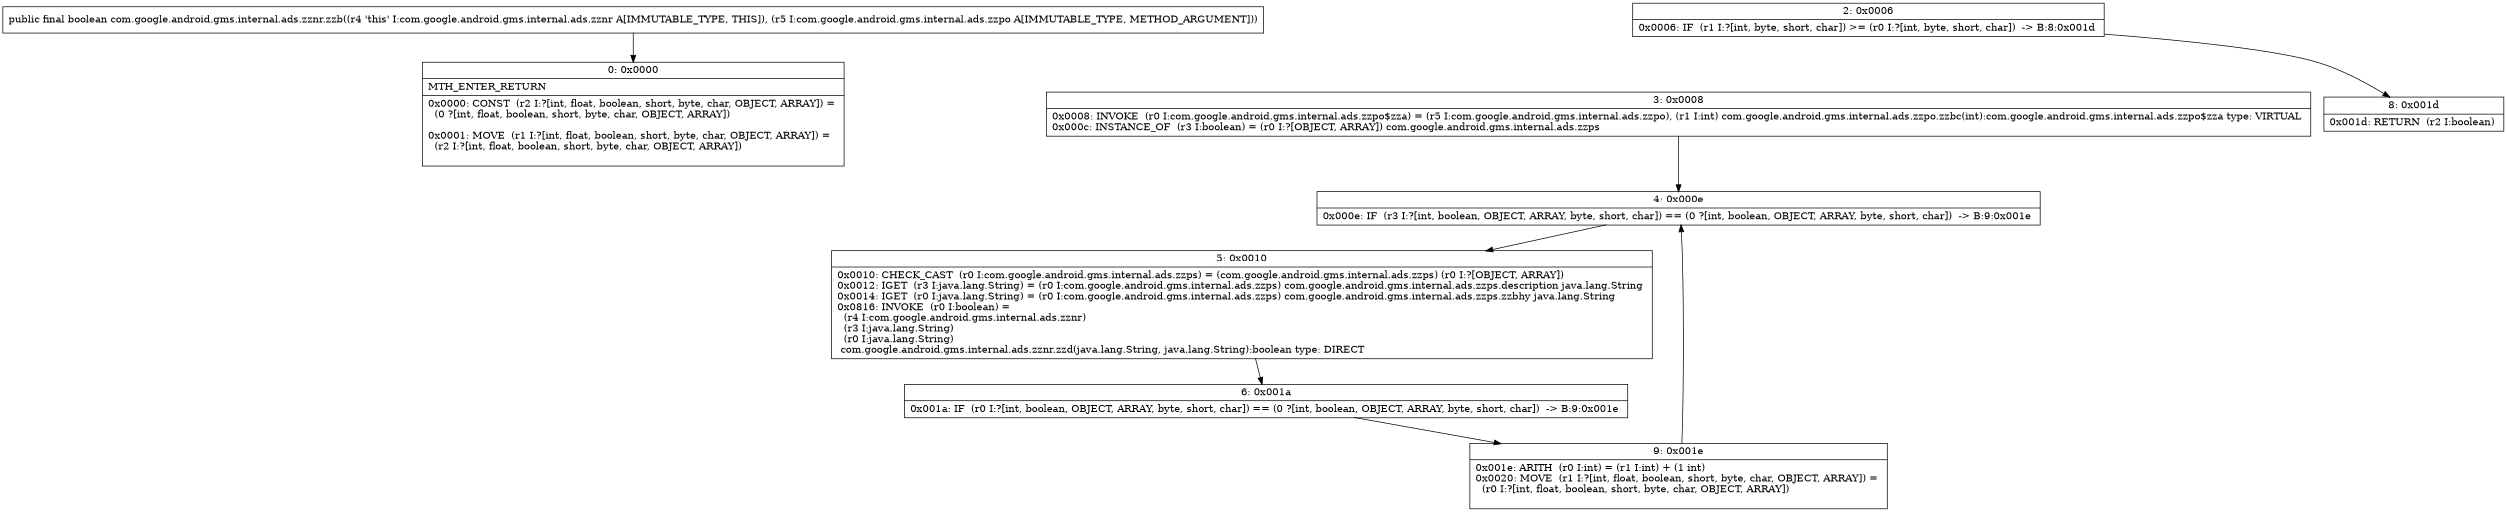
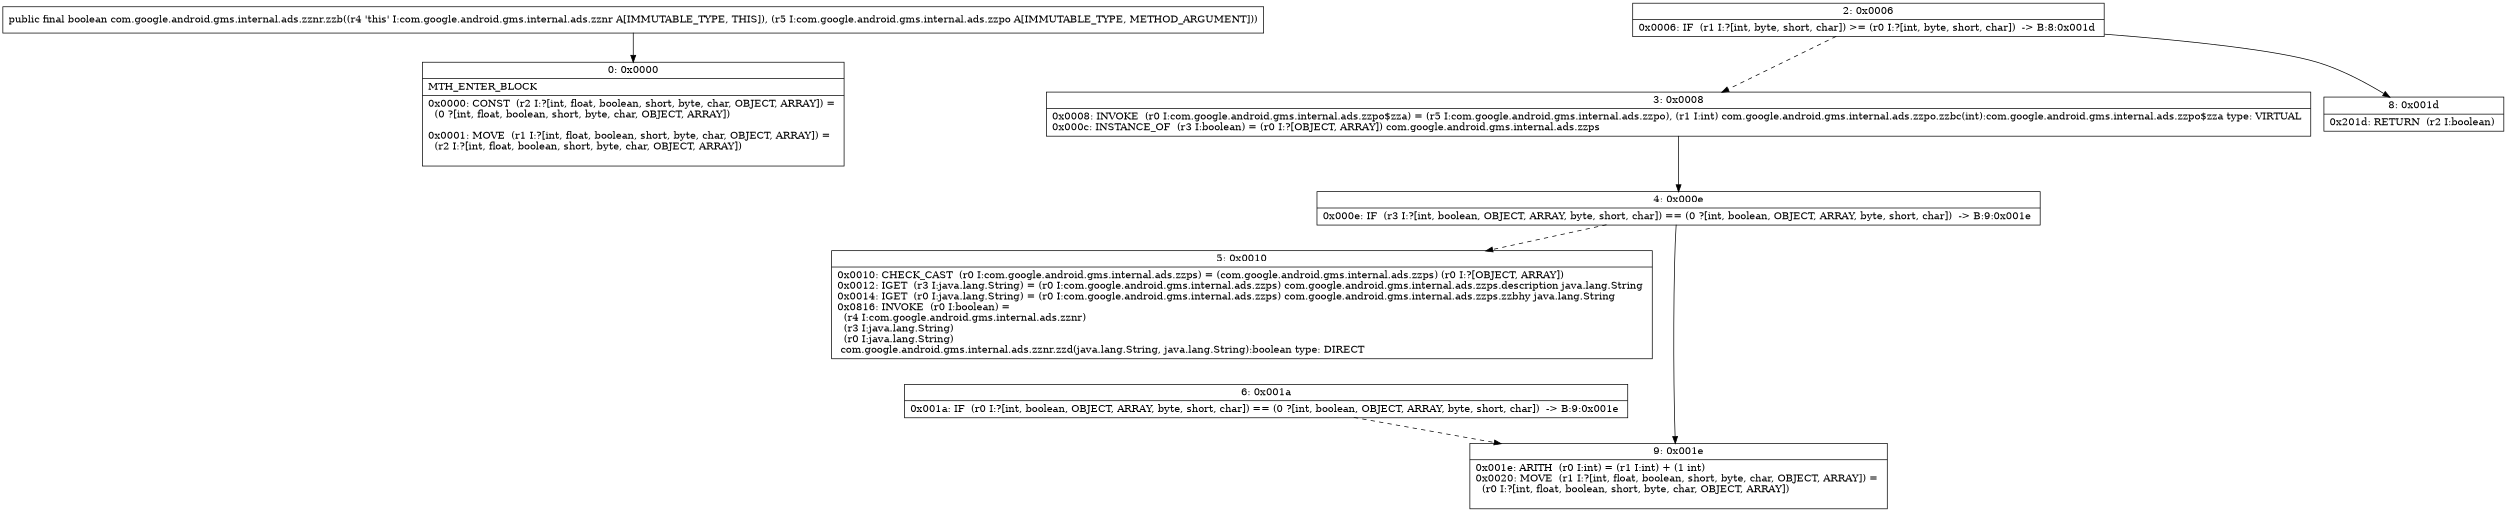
edge "2: 0x0006" -> "3: 0x0008": added
node "0: 0x0000": text "MTH_ENTER_RETURN" -> "MTH_ENTER_BLOCK"
node "8: 0x001d": text "0x001d: RETURN  (r2 I:boolean)" -> "0x201d: RETURN  (r2 I:boolean)"
edge "4: 0x000e" -> "5: 0x0010": style solid -> dashed
edge "9: 0x001e" -> "4: 0x000e": reversed
edge "5: 0x0010" -> "6: 0x001a": removed
edge "6: 0x001a" -> "9: 0x001e": style solid -> dashed
